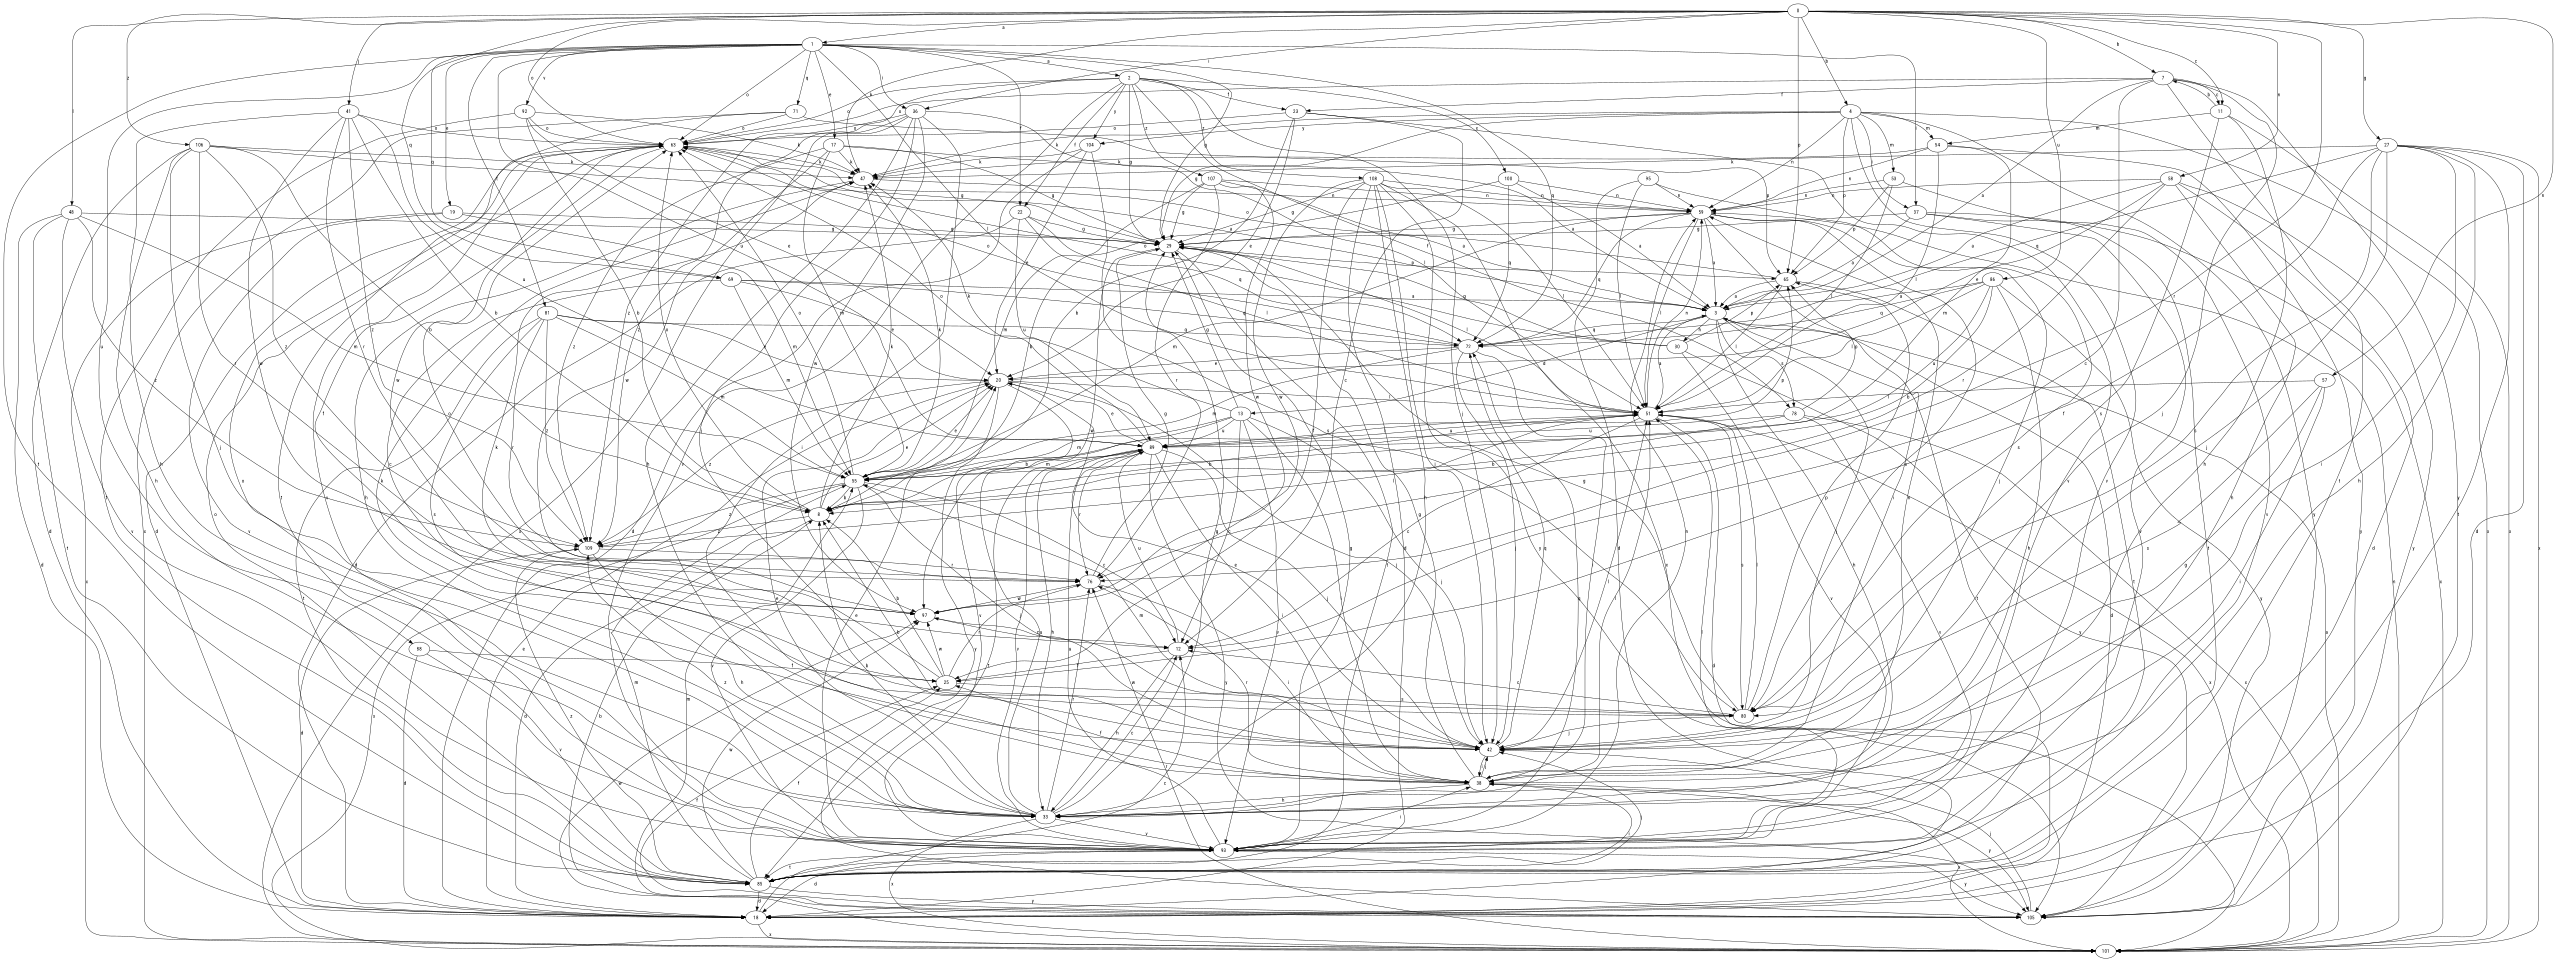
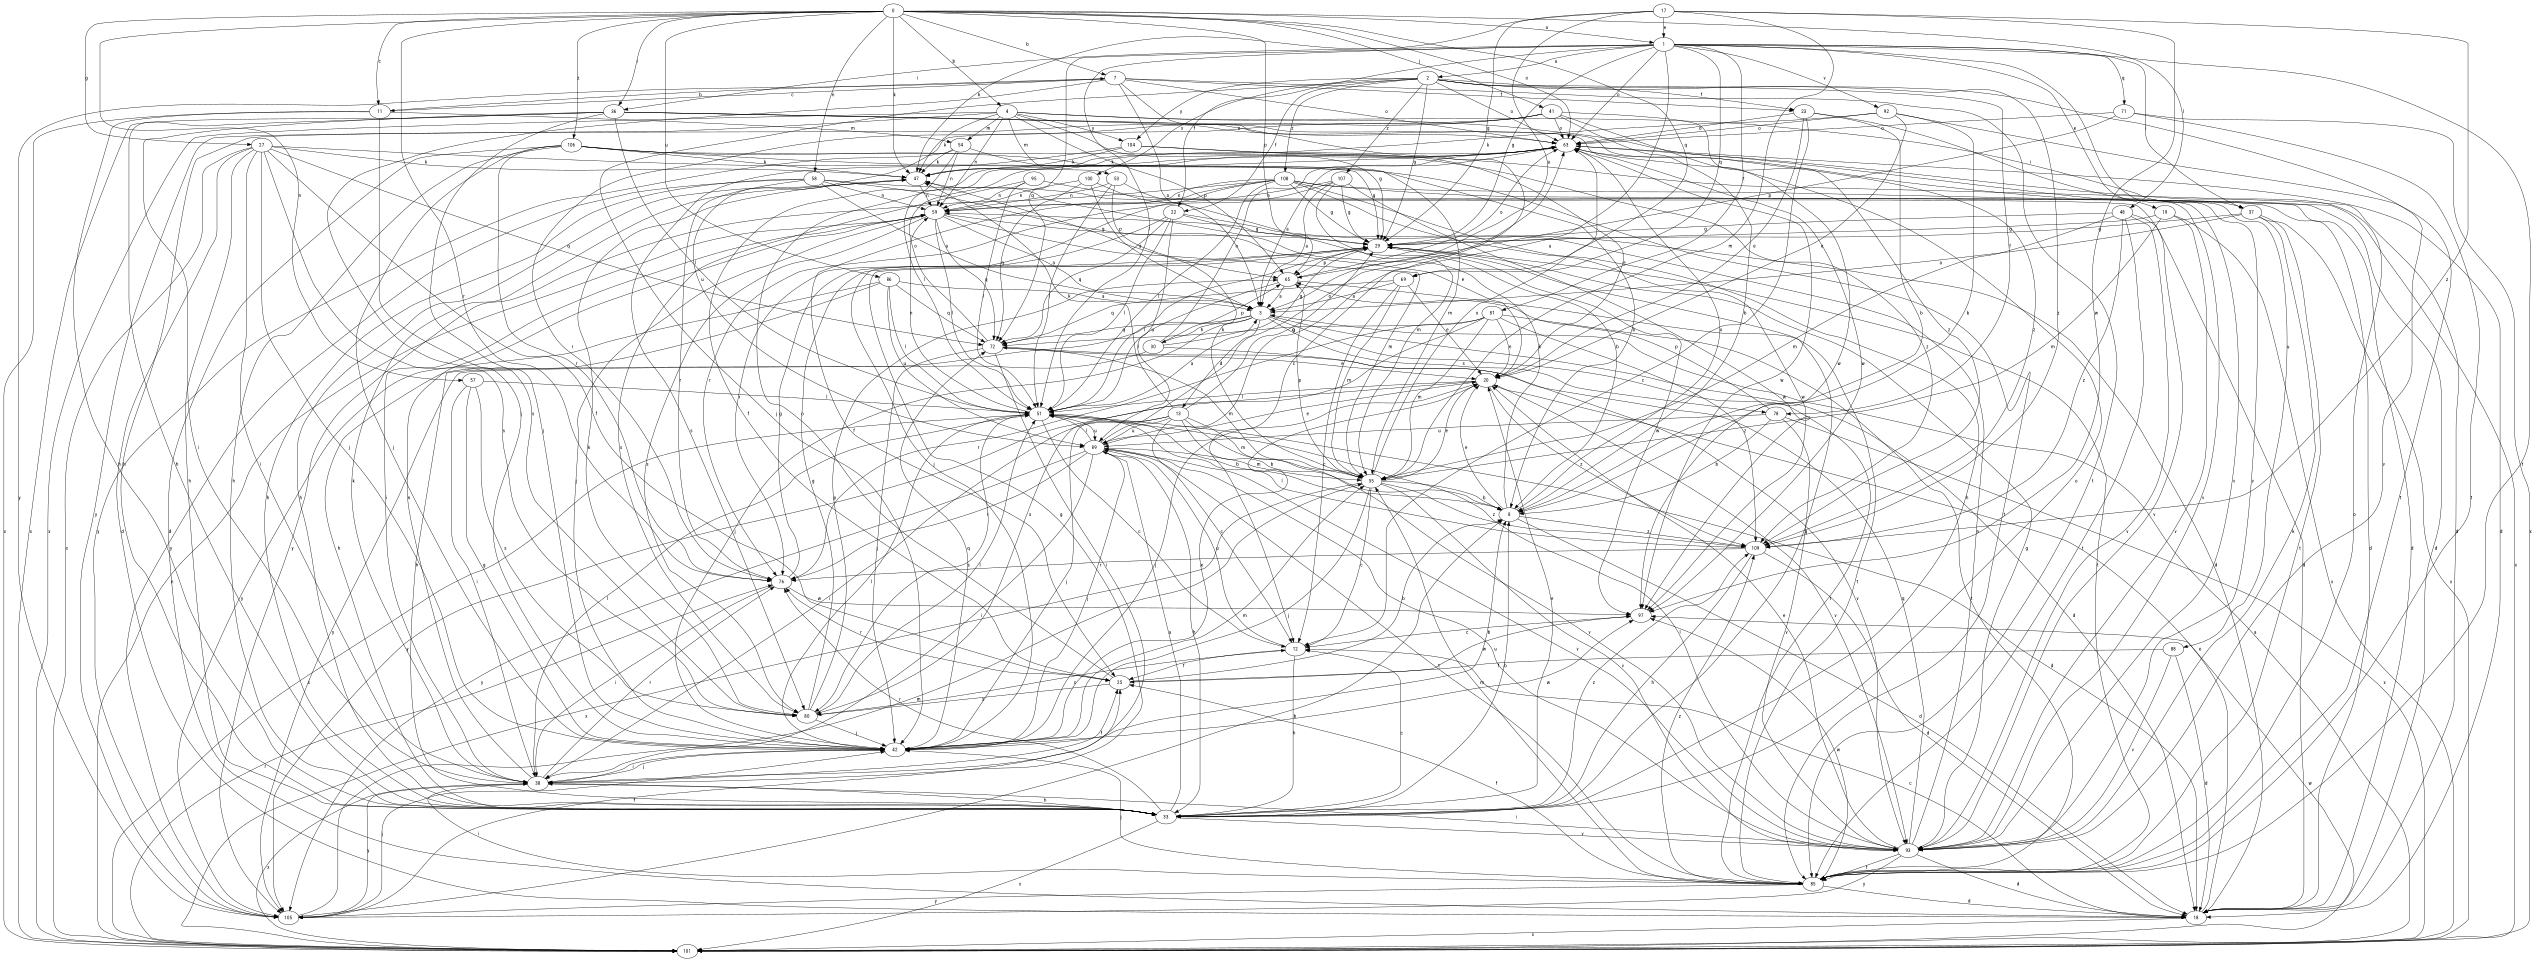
edge "1" -> "17": reversed
edge "22" -> "76": added, label "r"
edge "86" -> "8": removed, label "b"
edge "37" -> "93": label "v" -> "k"
